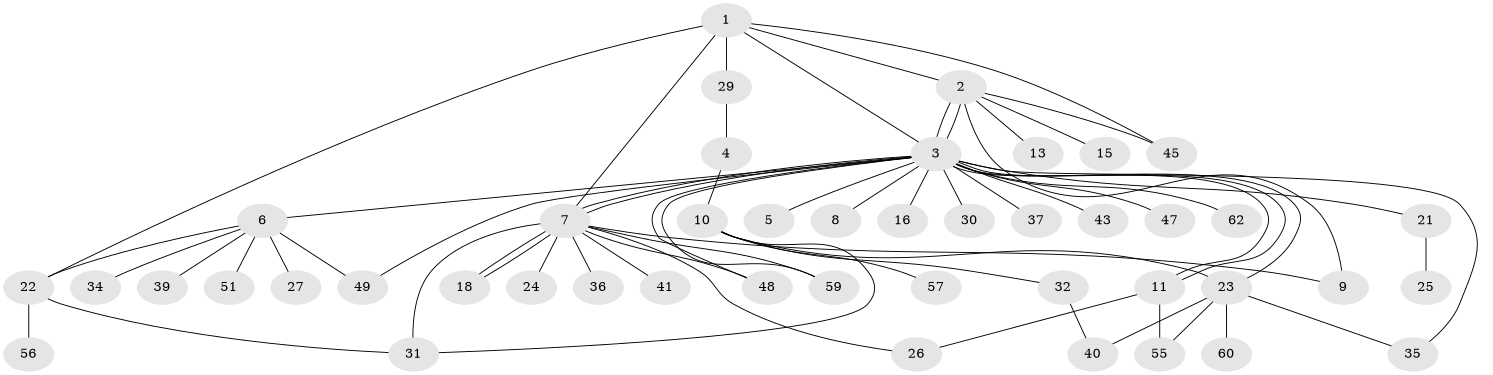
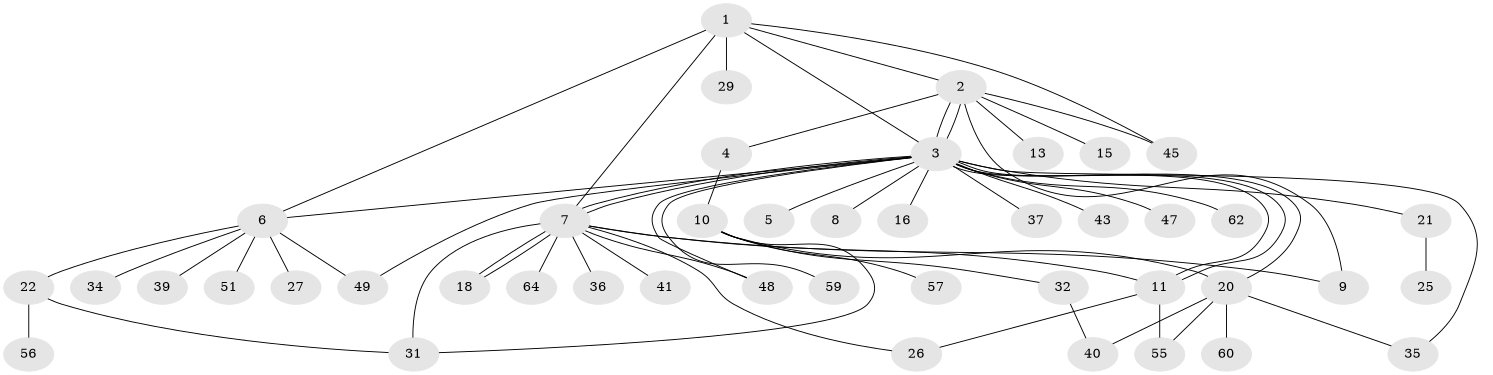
edge "29" -- "4": now "2" -- "4"
edge "1" -- "22": now "1" -- "6"
node "30": removed
edge "7" -- "59": now "7" -- "11"
node "24": label "24" -> "64"
node "23": label "23" -> "20"
